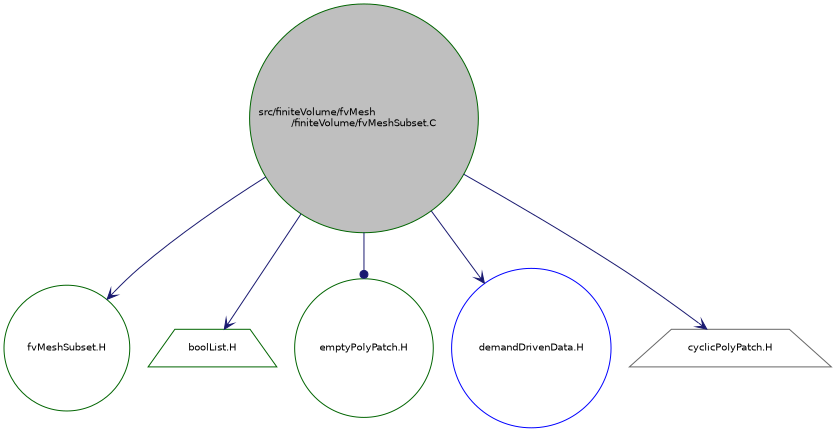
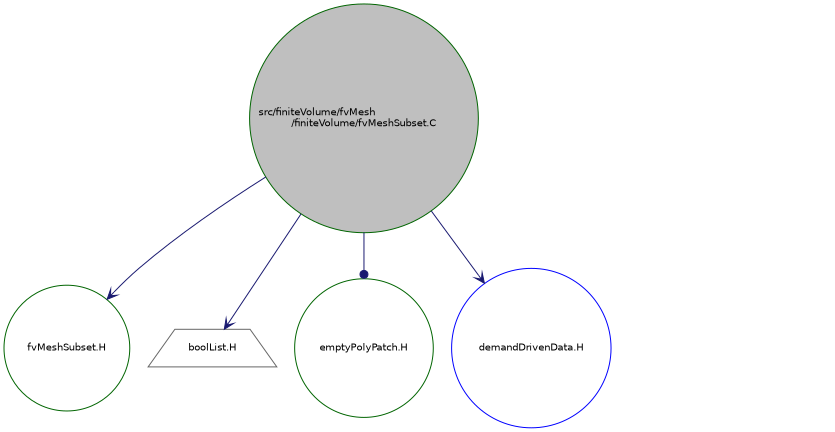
node "boolList.H": color darkgreen -> gray40
node "cyclicPolyPatch.H": removed
